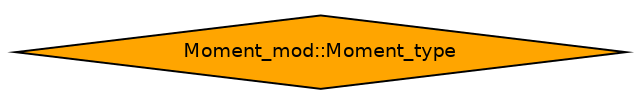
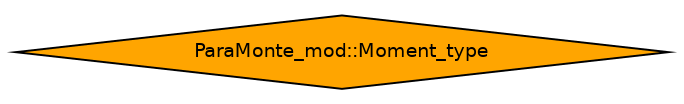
node "Moment_mod::Moment_type": label "Moment_mod::Moment_type" -> "ParaMonte_mod::Moment_type"
